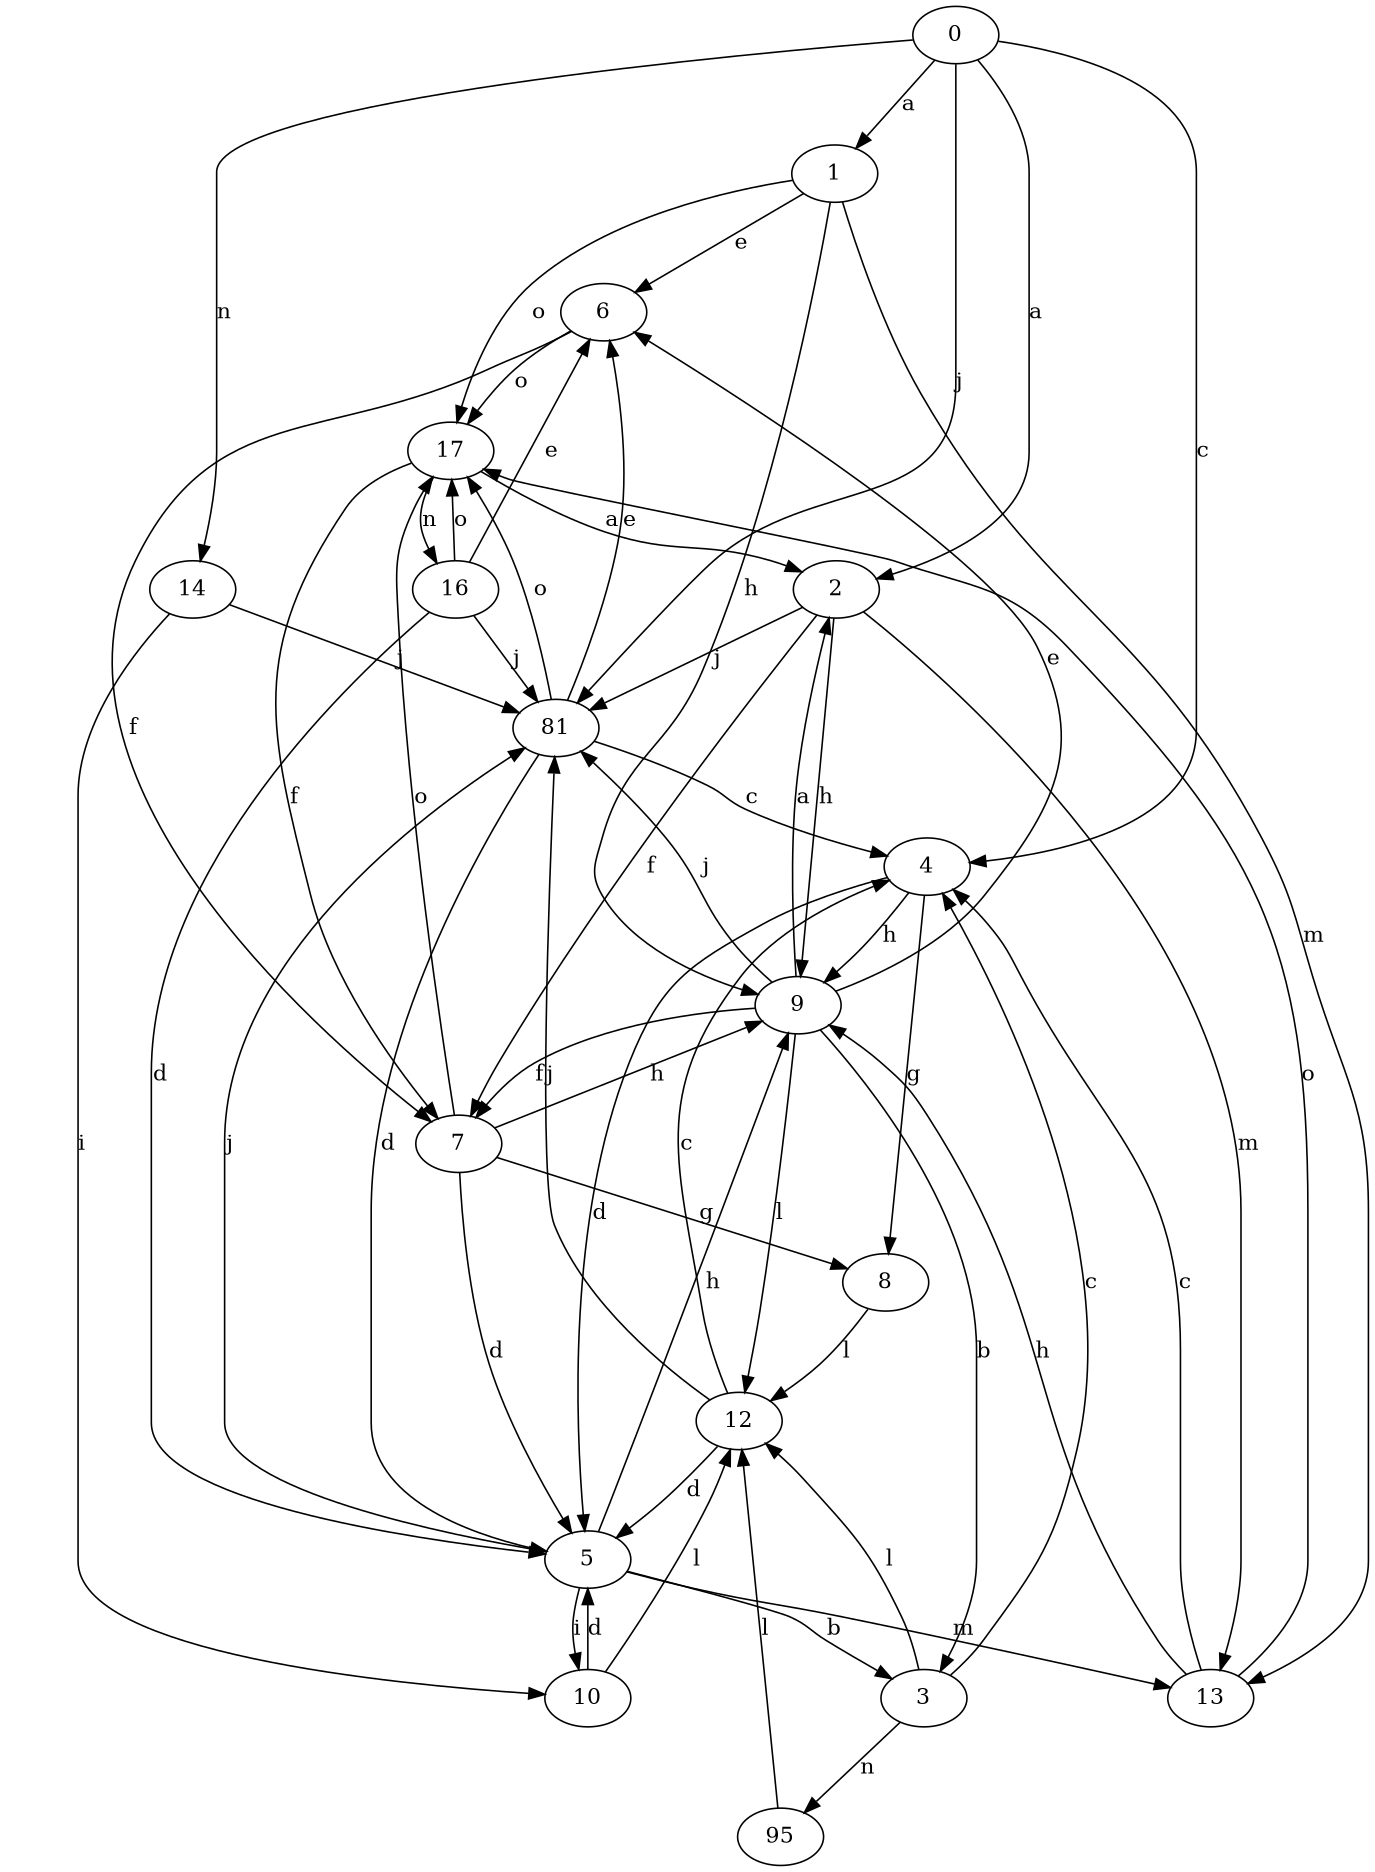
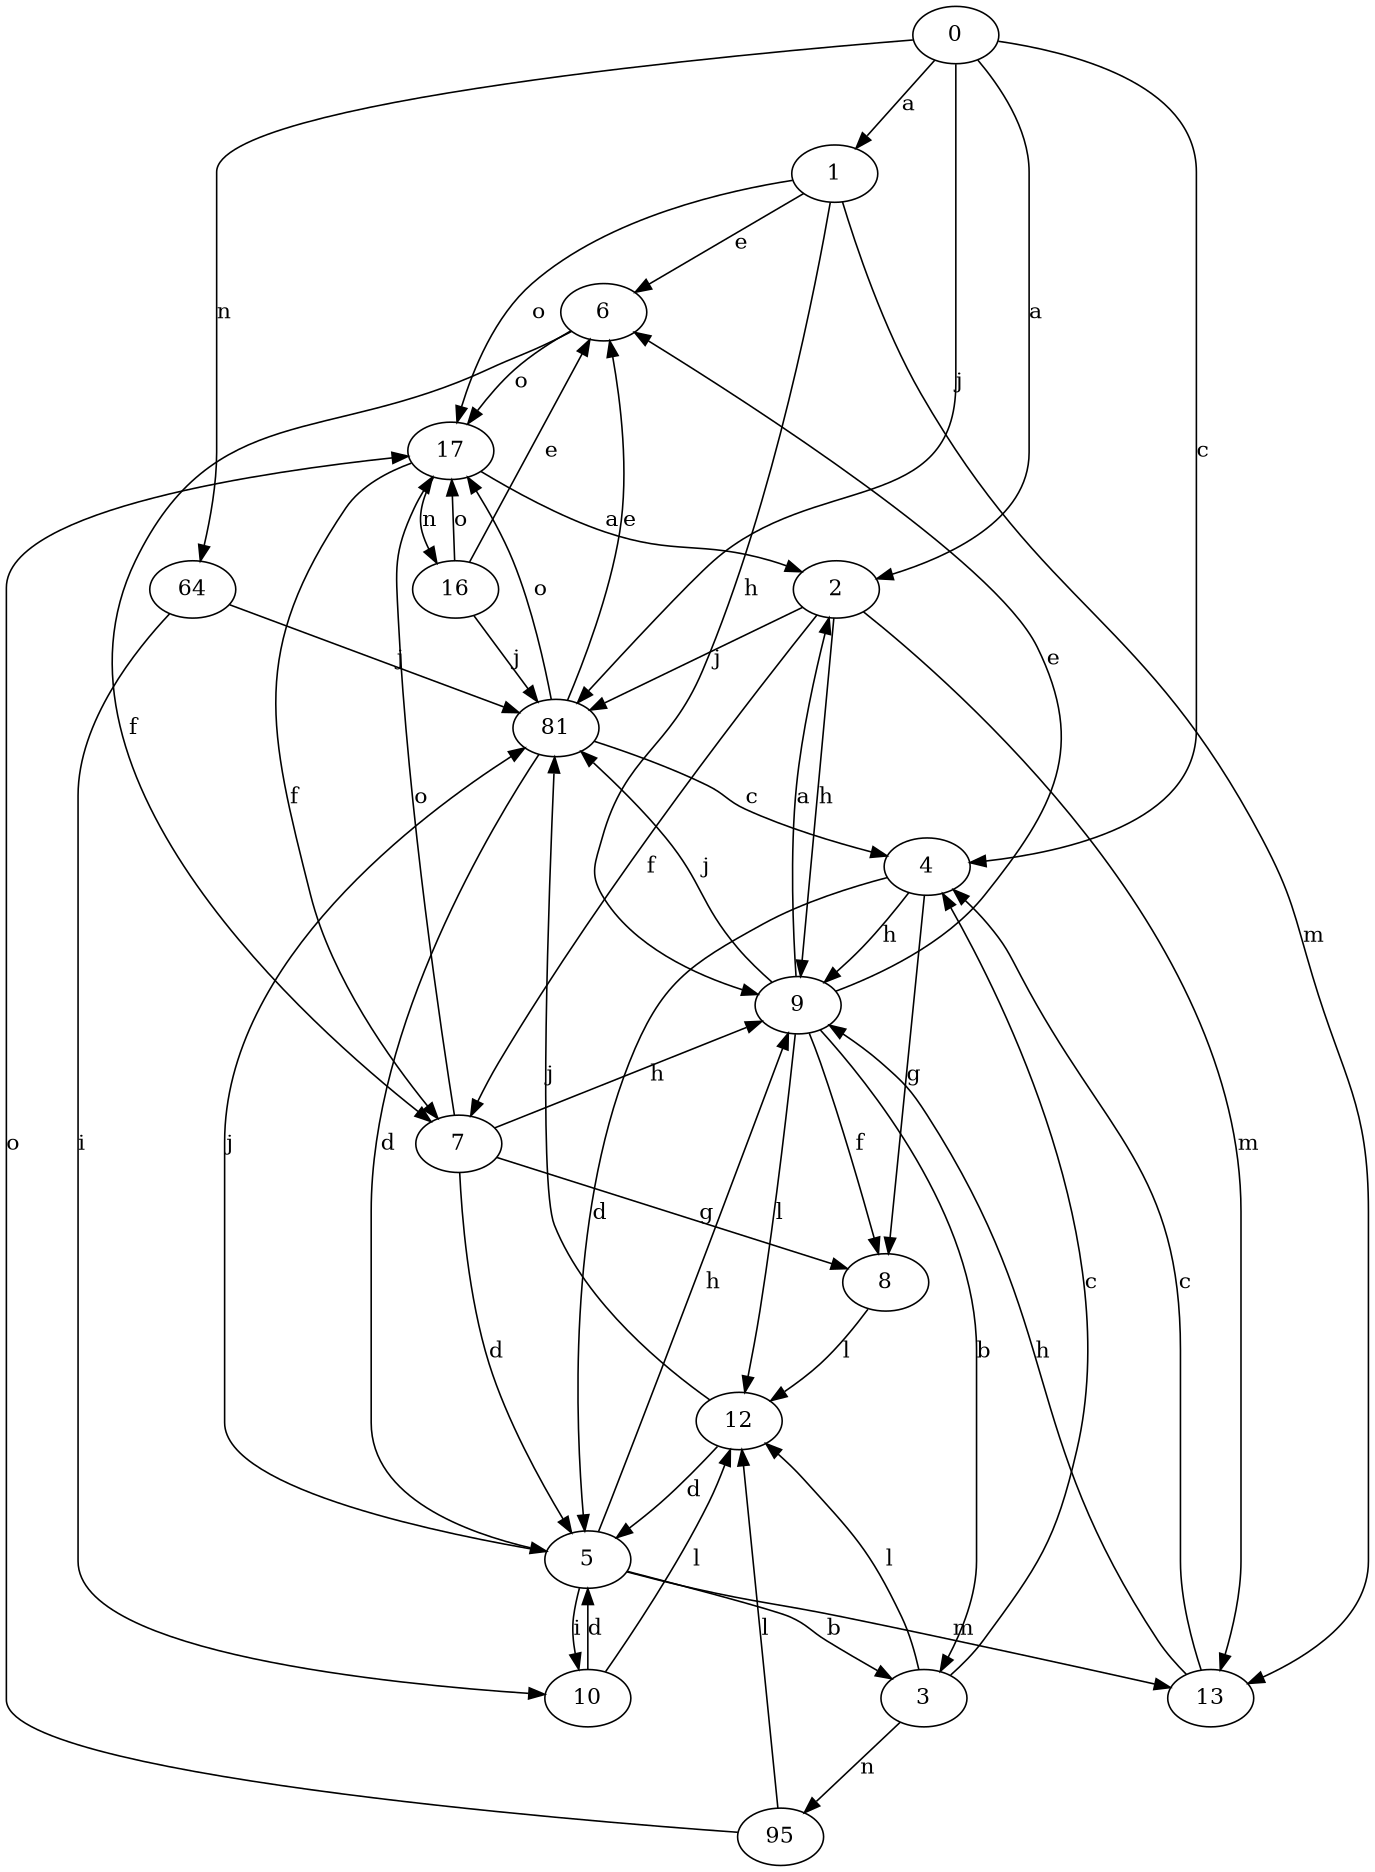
node "14": label "14" -> "64"
edge "13" -> "17": now "95" -> "17"
edge "9" -> "7": now "9" -> "8"
edge "12" -> "4": removed, label "c"
edge "16" -> "5": removed, label "d"
